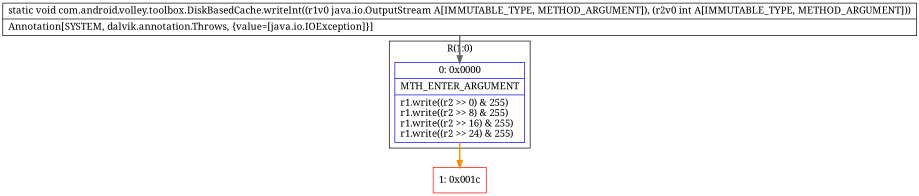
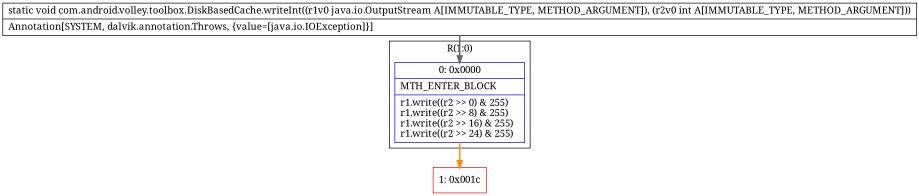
node "0: 0x0000": text "MTH_ENTER_ARGUMENT" -> "MTH_ENTER_BLOCK"
